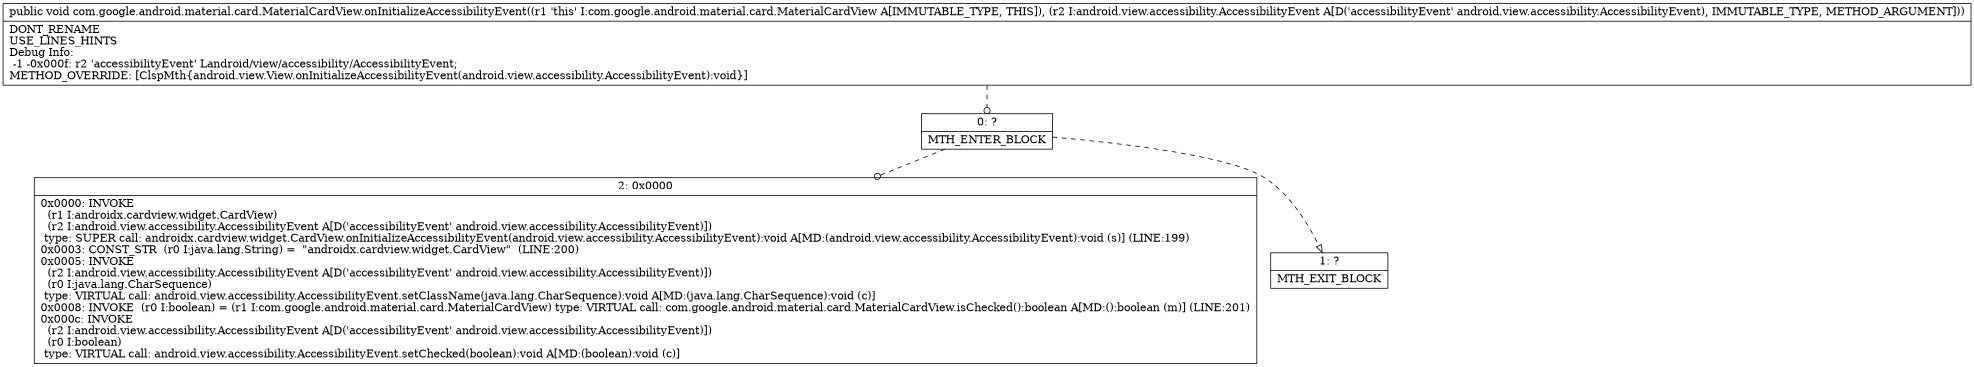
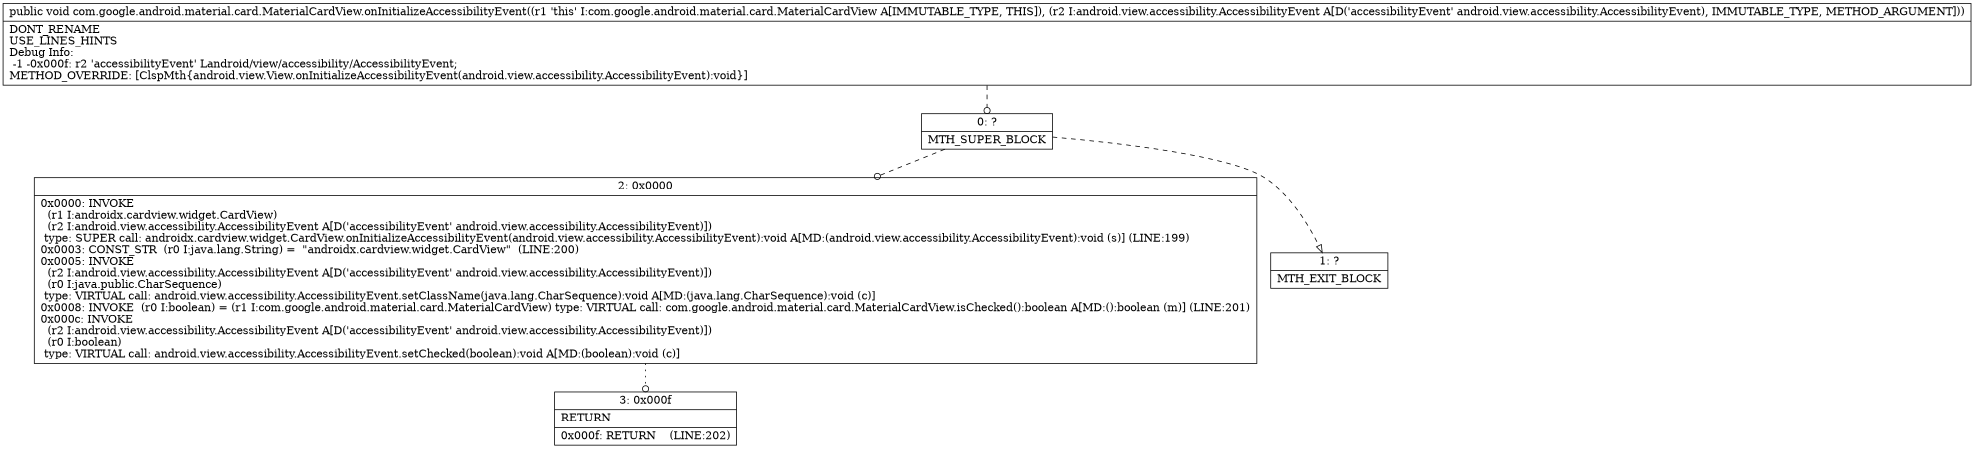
node "0: ?": text "MTH_ENTER_BLOCK" -> "MTH_SUPER_BLOCK"
node "2: 0x0000": text "(r0 I:java.lang.CharSequence)" -> "(r0 I:java.public.CharSequence)"
node "3: 0x000f": added
